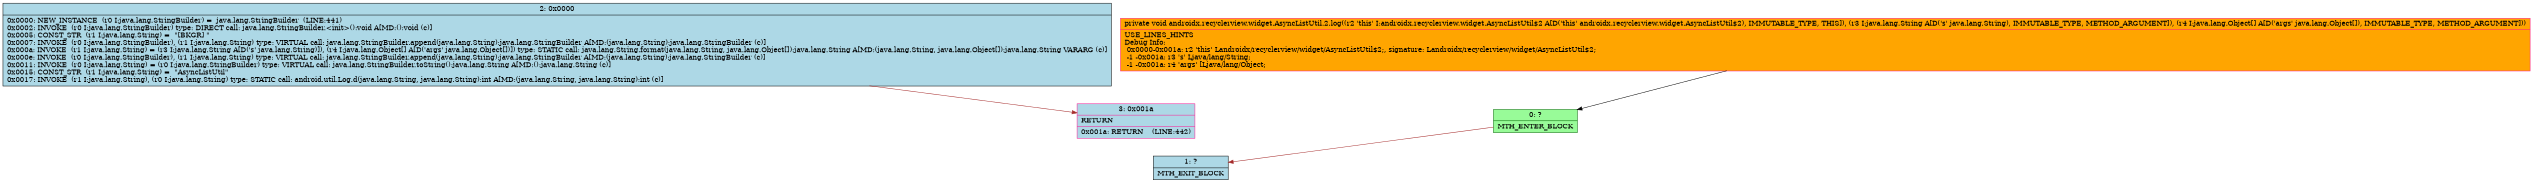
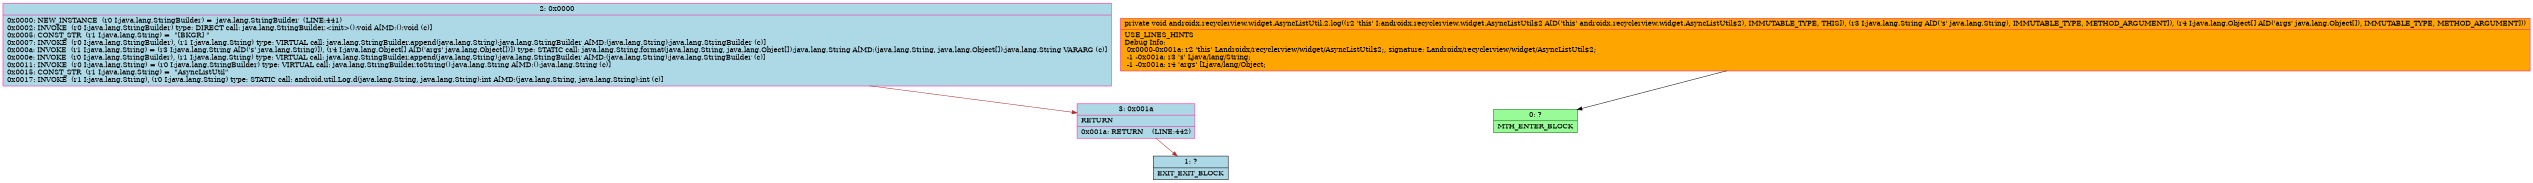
node "2: 0x0000": color black -> deeppink
edge "0: ?" -> "1: ?": now "3: 0x001a" -> "1: ?"
node "1: ?": text "MTH_EXIT_BLOCK" -> "EXIT_EXIT_BLOCK"
